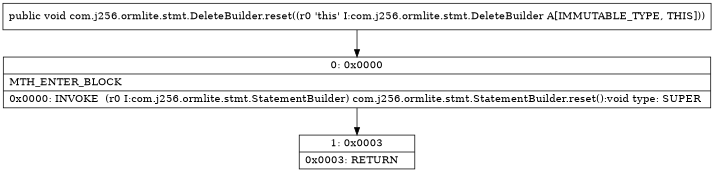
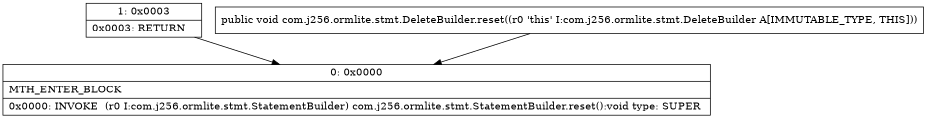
edge "0: 0x0000" -> "1: 0x0003": reversed
